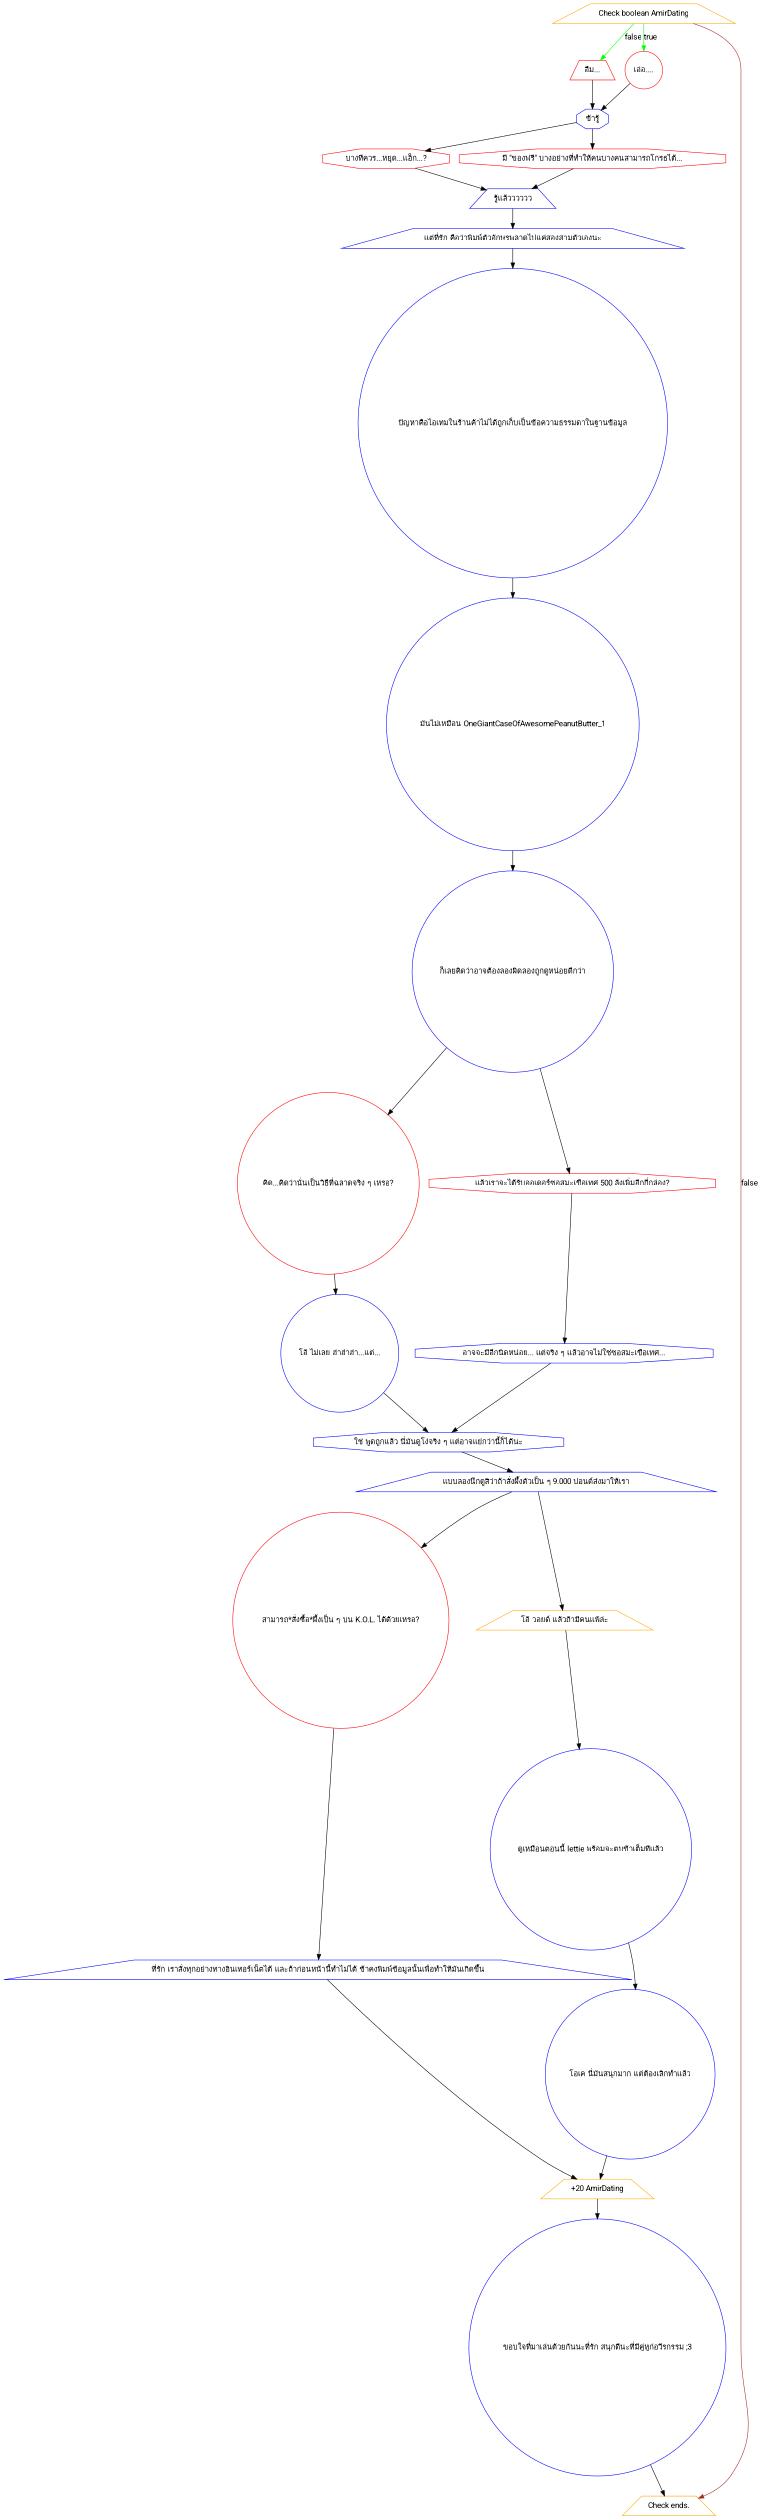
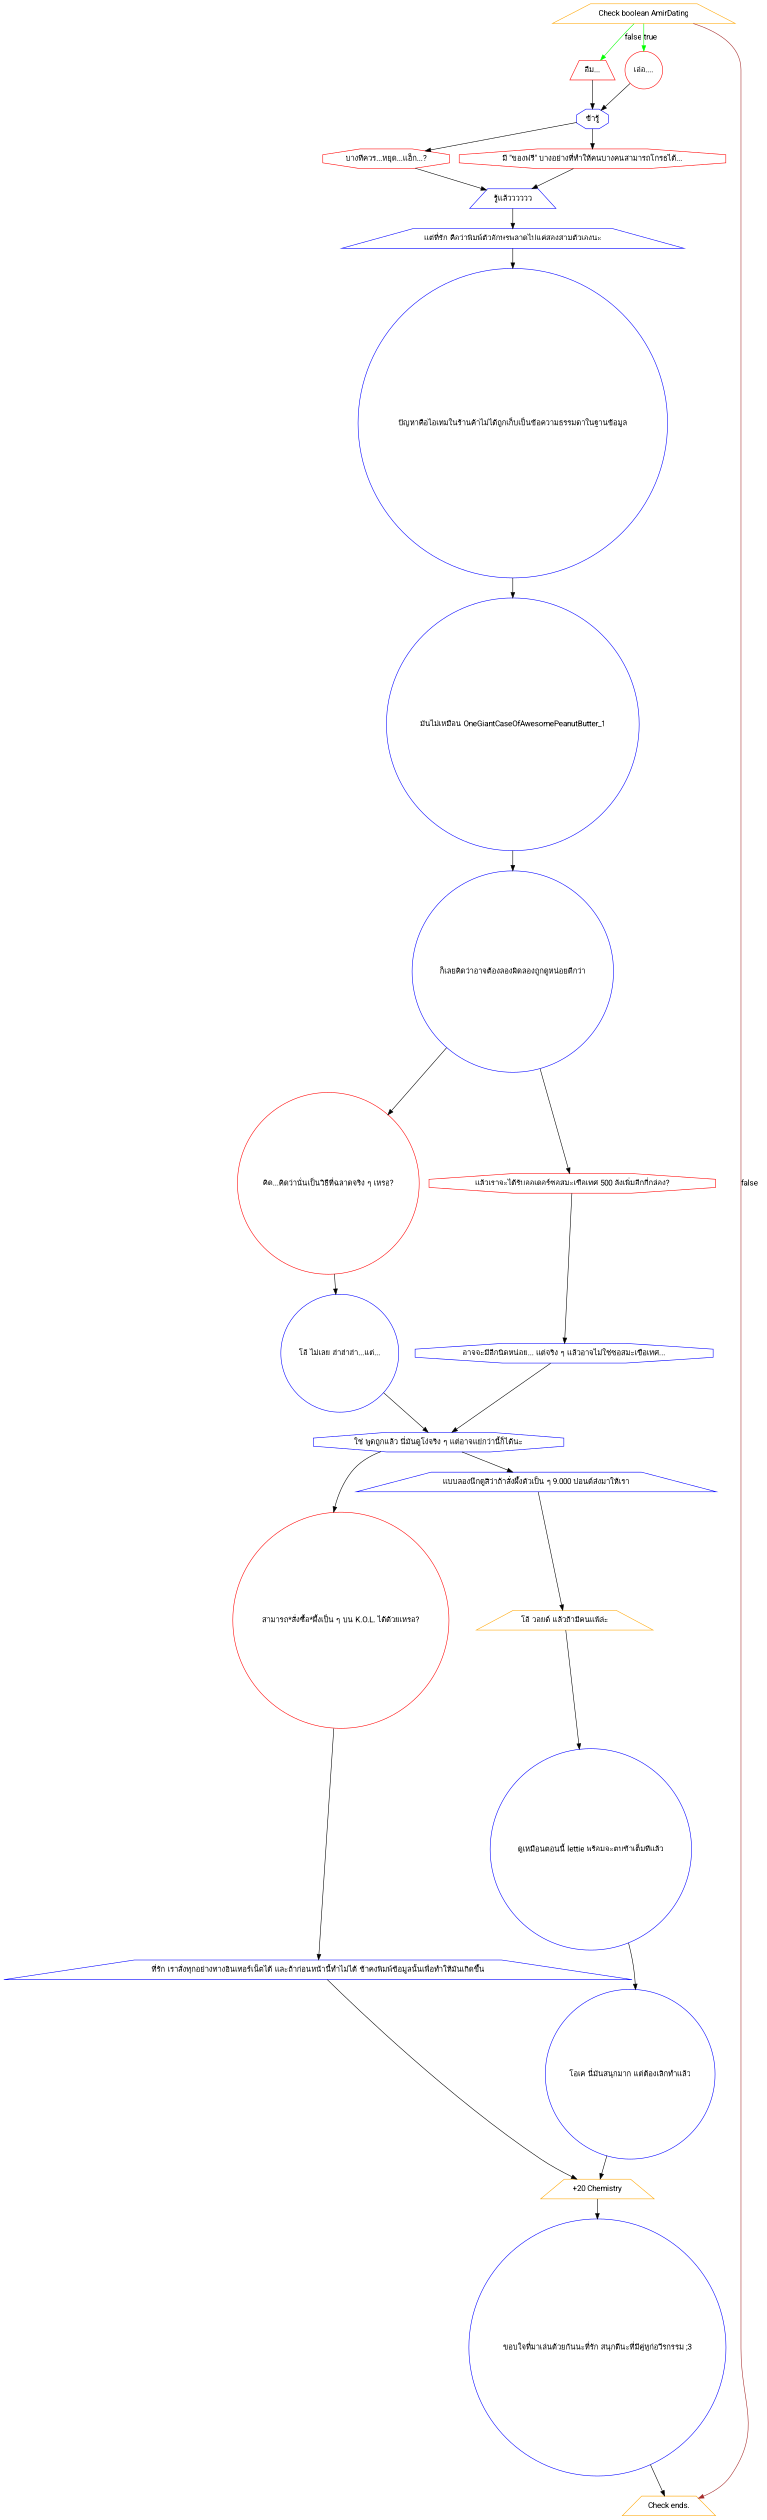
edge "แบบลองนึกดูสิว่าถ้าสั่งผึ้งตัวเป็น ๆ 9.000 ปอนด์ส่งมาให้เรา" -> "สามารถ*สั่งซื้อ*ผึ้งเป็น ๆ บน K.O.L. ได้ด้วยเหรอ?": now "ใช่ พูดถูกแล้ว นี่มันดูโง่จริง ๆ แต่อาจแย่กว่านี้ก็ได้นะ" -> "สามารถ*สั่งซื้อ*ผึ้งเป็น ๆ บน K.O.L. ได้ด้วยเหรอ?"
node "+20 AmirDating": label "+20 AmirDating" -> "+20 Chemistry"
